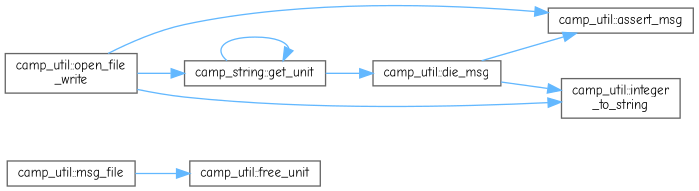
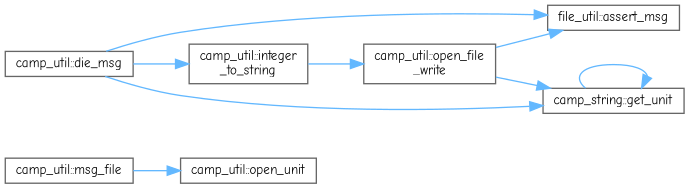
node "camp_util::assert_msg": label "camp_util::assert_msg" -> "file_util::assert_msg"
edge "camp_string::get_unit" -> "camp_util::die_msg": reversed
edge "camp_util::open_file _write" -> "camp_util::integer _to_string": reversed
node "camp_util::free_unit": label "camp_util::free_unit" -> "camp_util::open_unit"
